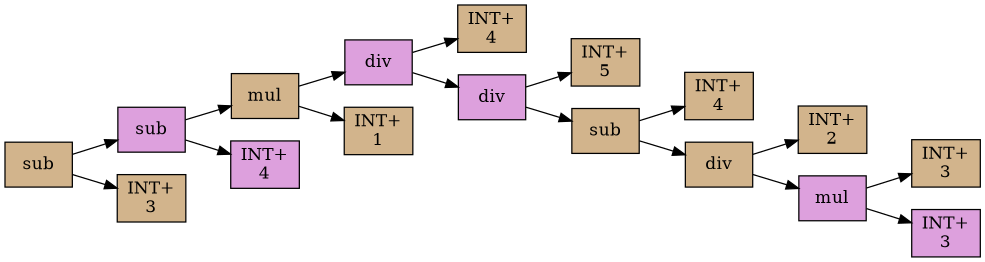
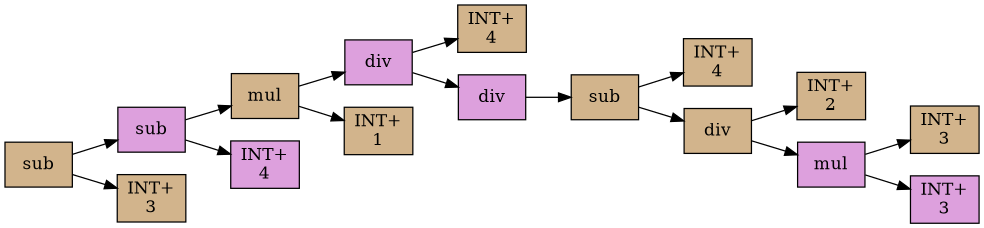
node "INT+ 5": removed
